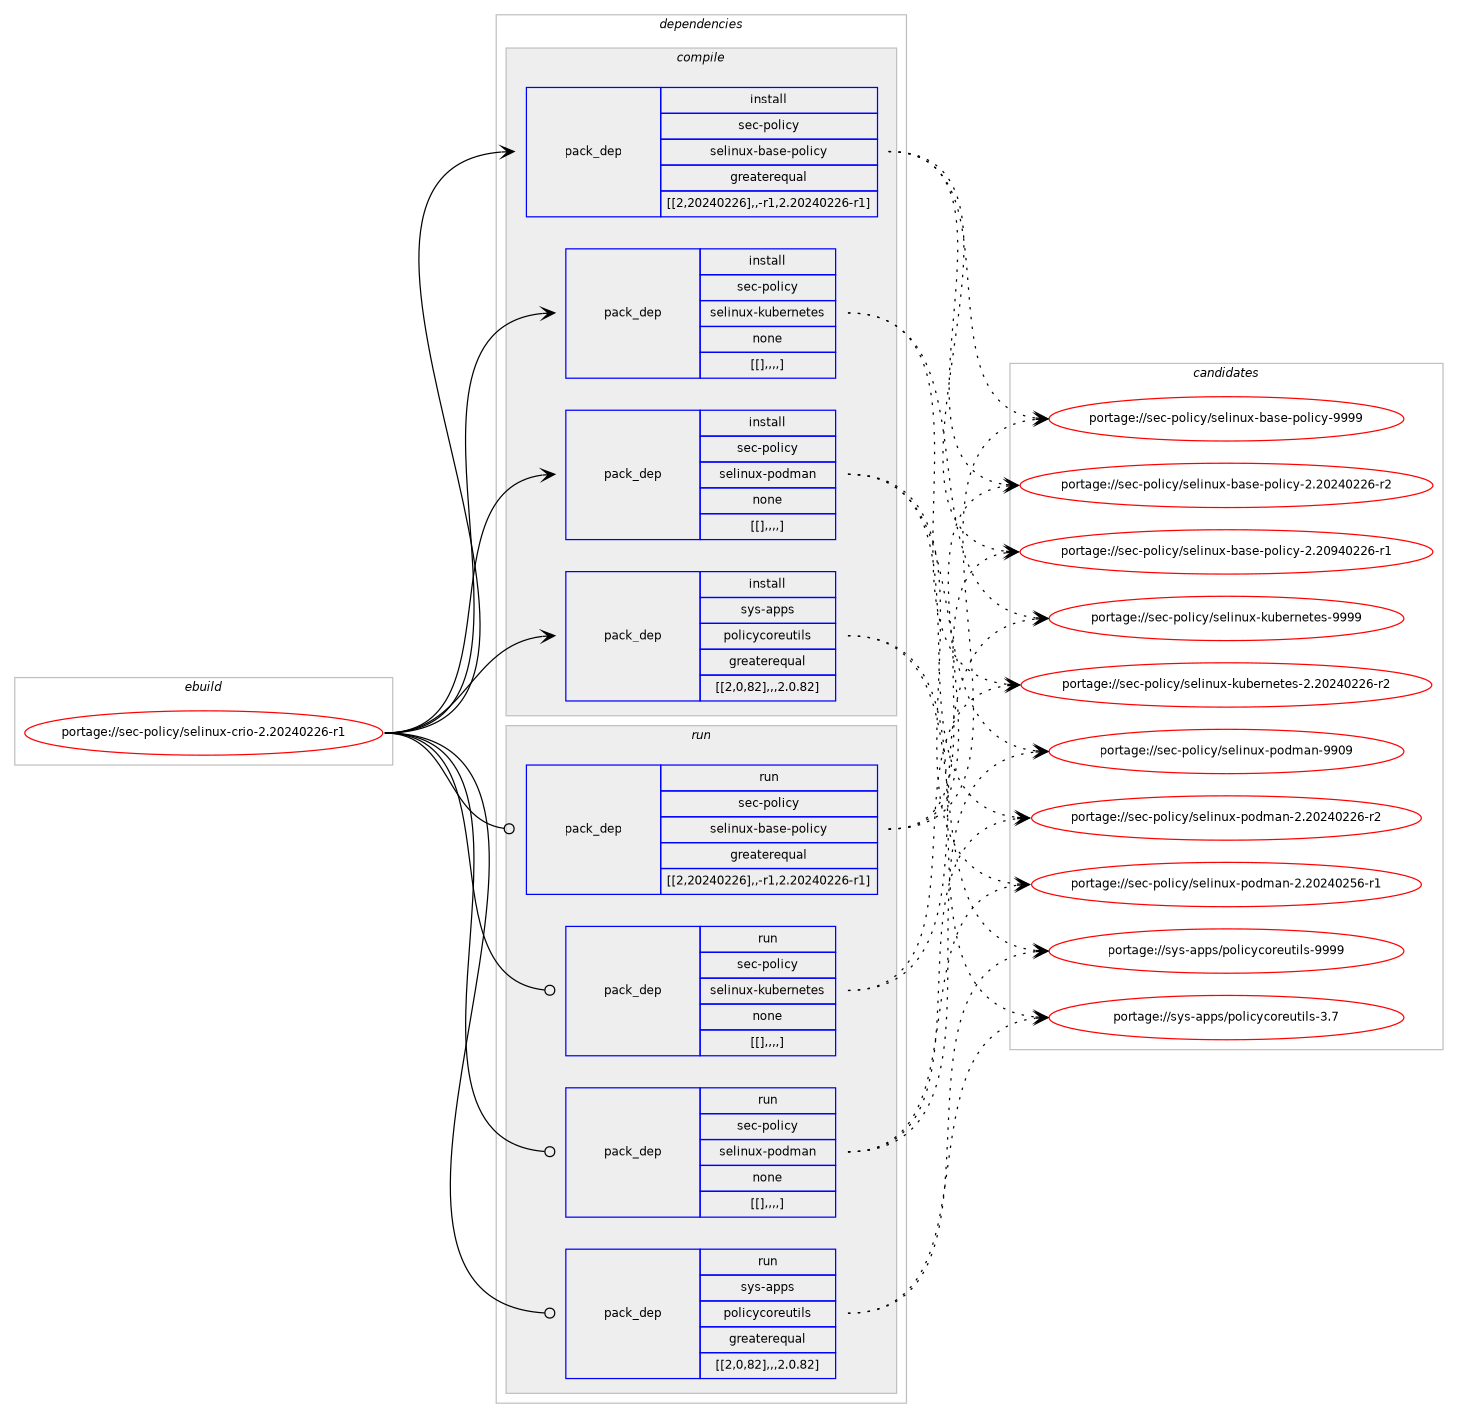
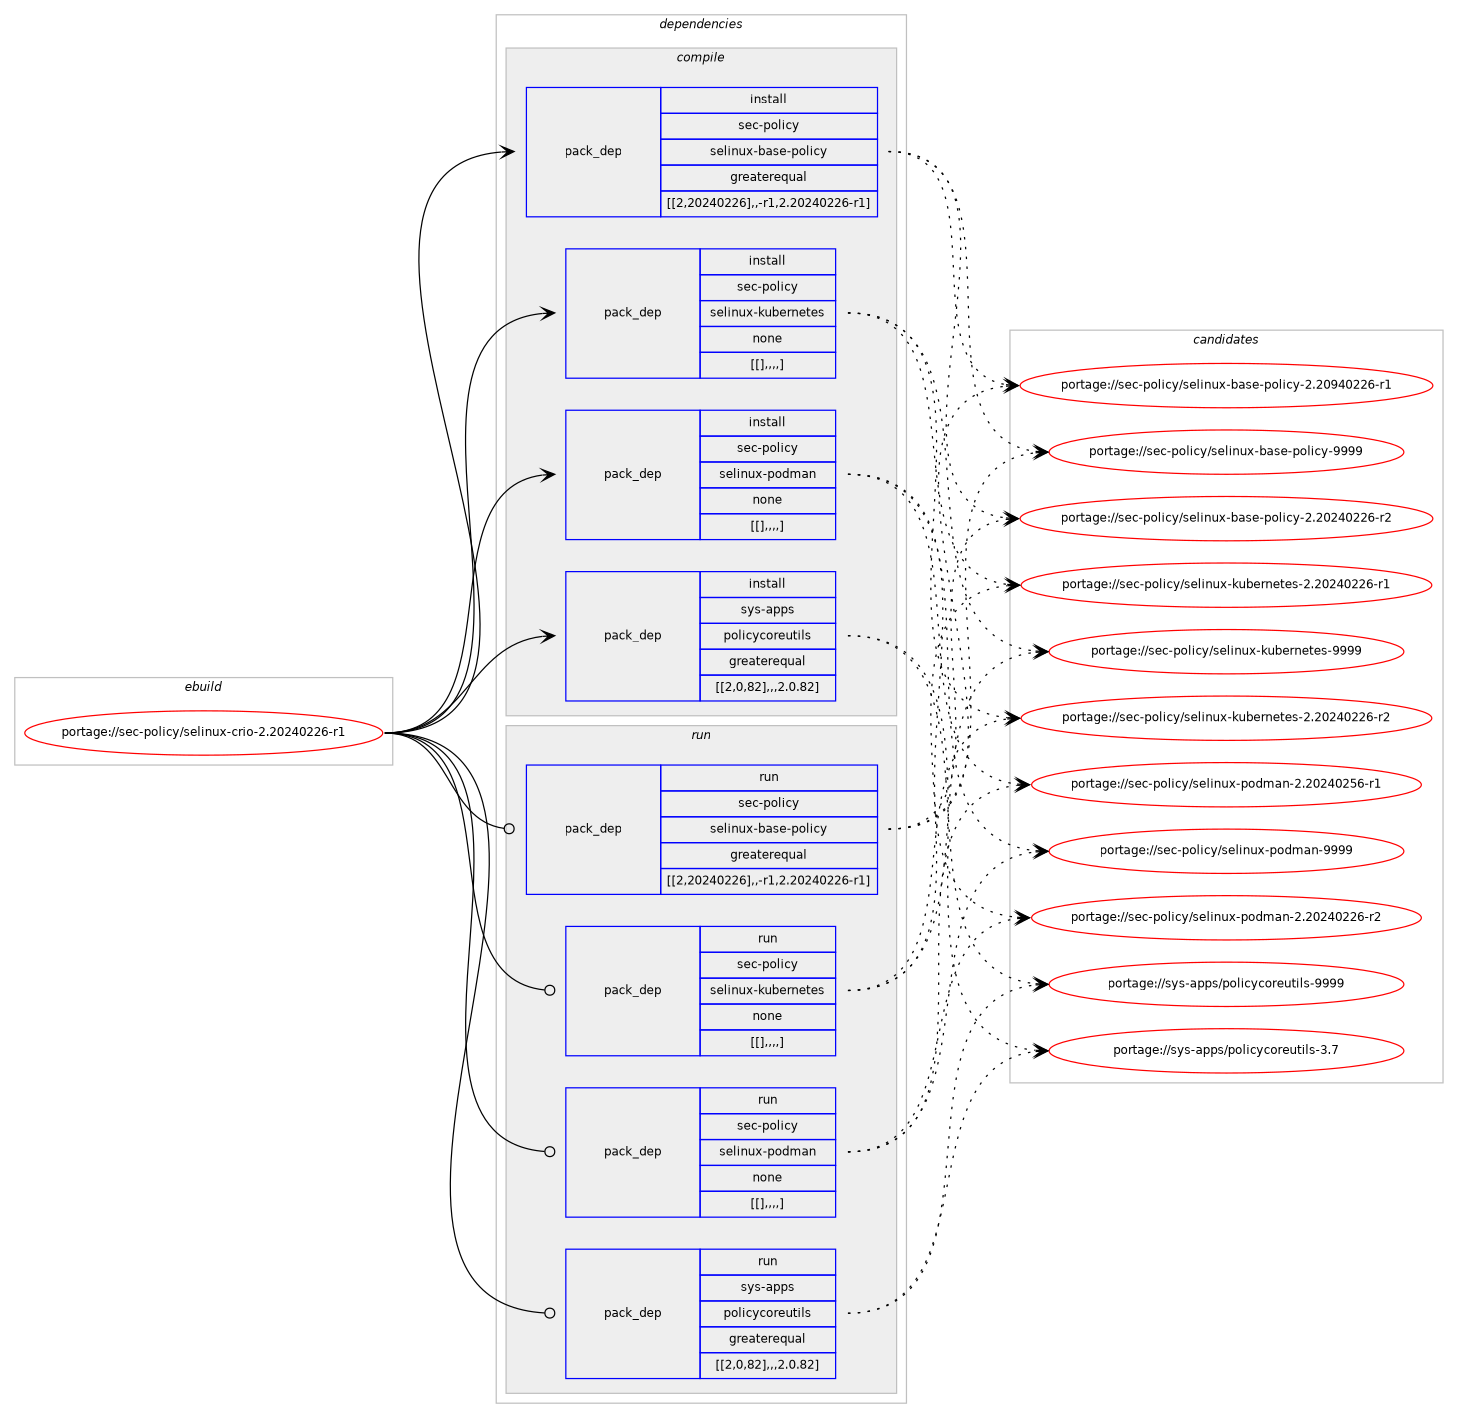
node "portage://sec-policy/selinux-kubernetes-2.20240226-r1": added
node "portage://sec-policy/selinux-podman-9909": label "portage://sec-policy/selinux-podman-9909" -> "portage://sec-policy/selinux-podman-9999"
